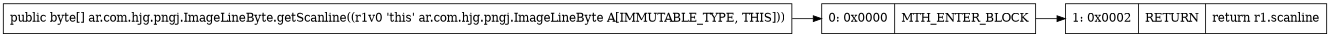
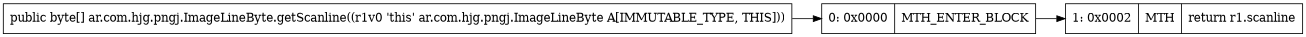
node "1: 0x0002": text "RETURN" -> "MTH"
